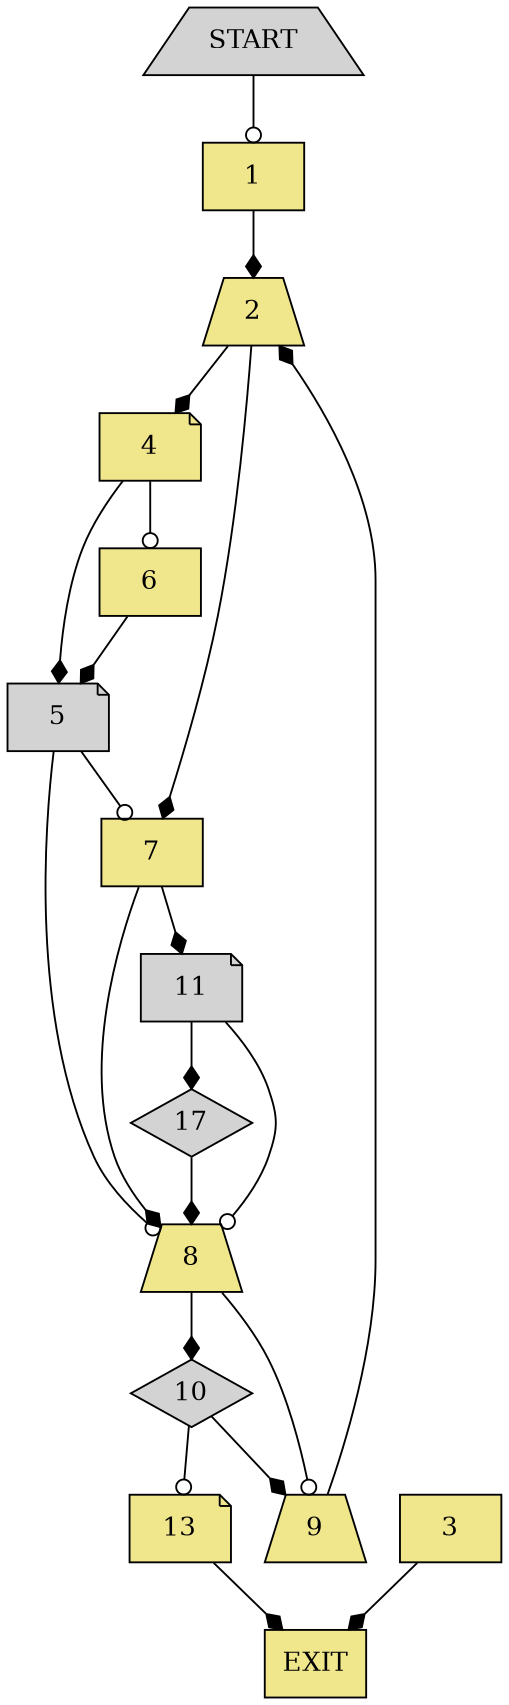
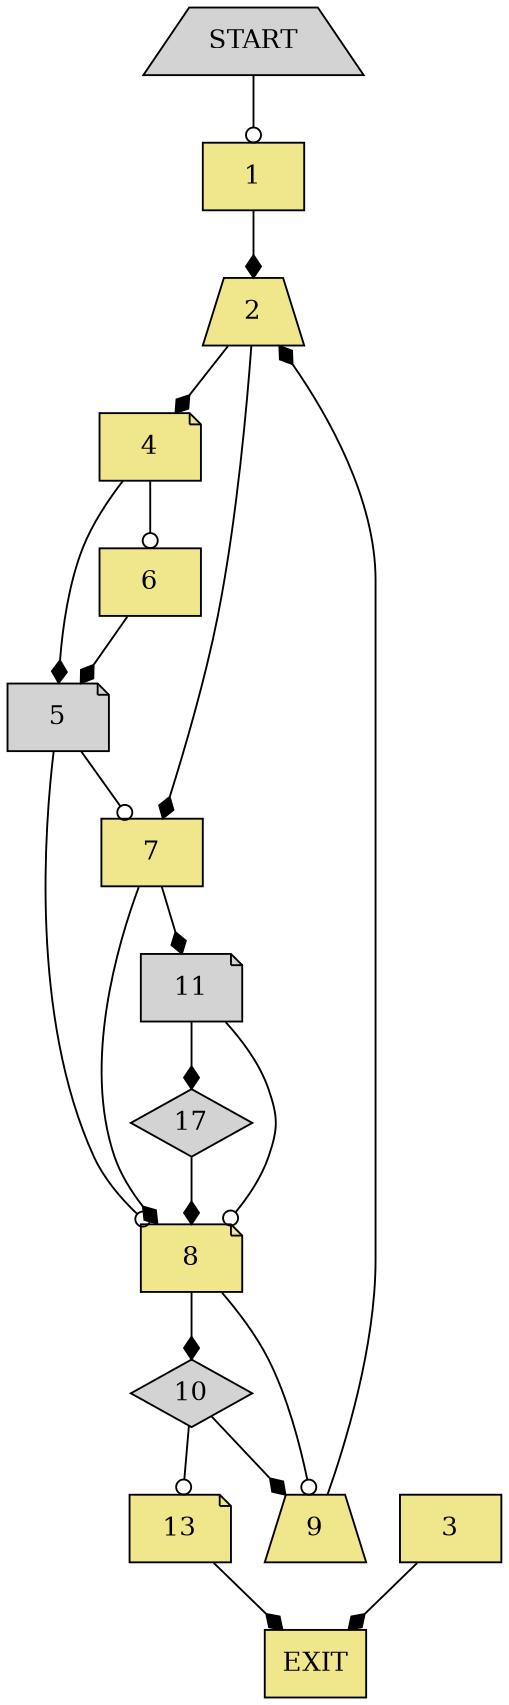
node "8": shape trapezium -> note
